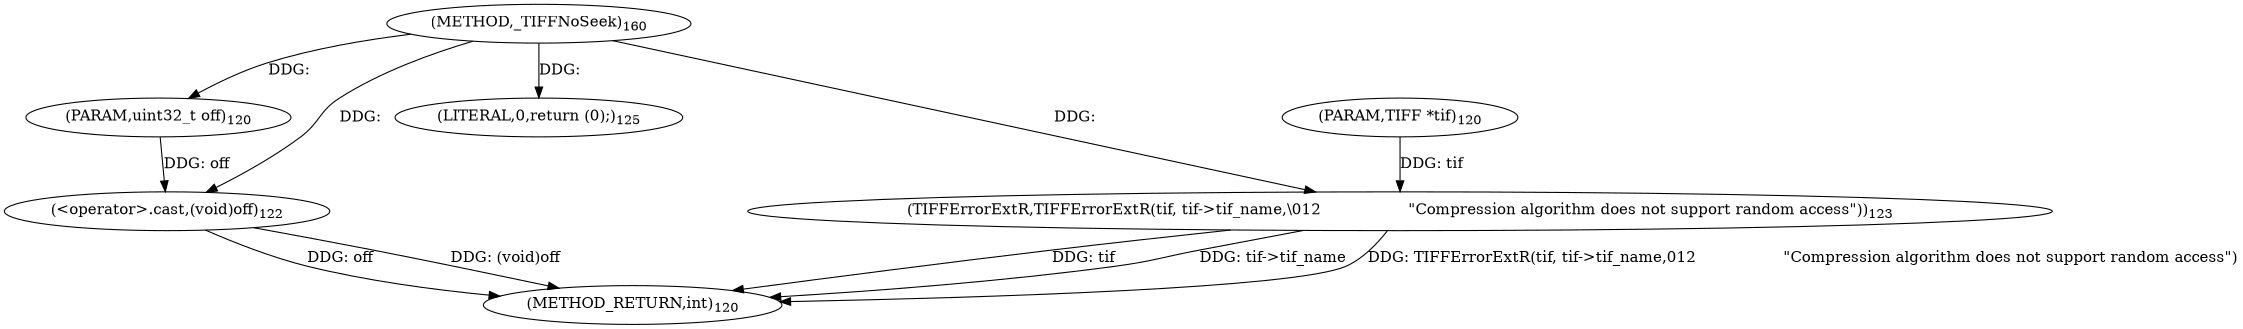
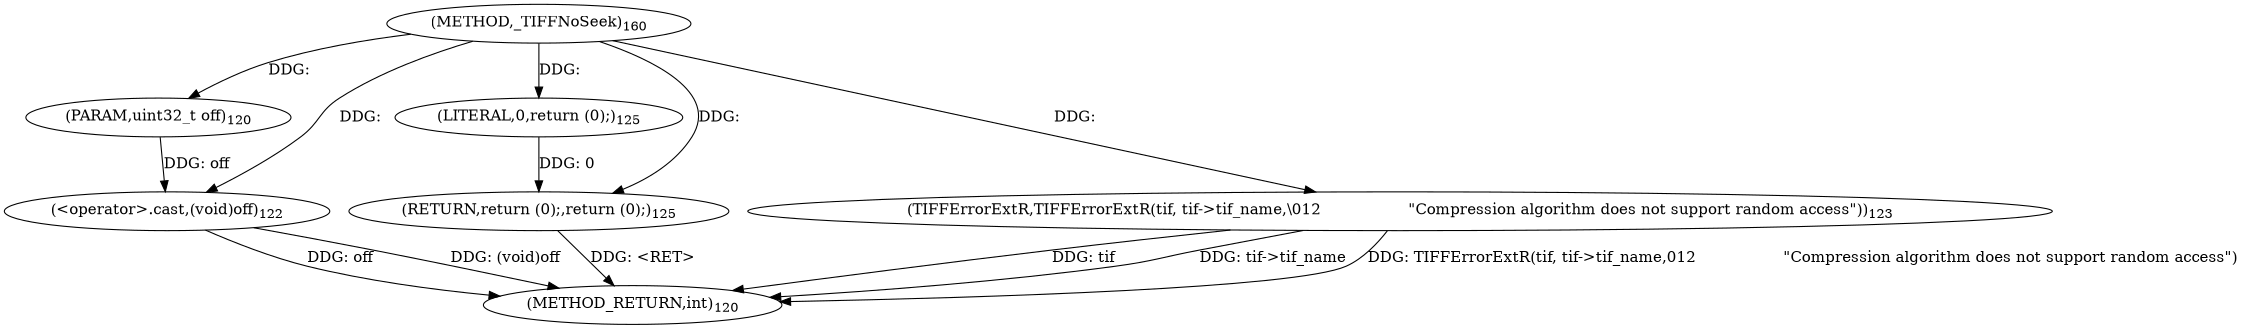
node "(PARAM,TIFF *tif)": removed
node "(RETURN,return (0);,return (0);)": added
